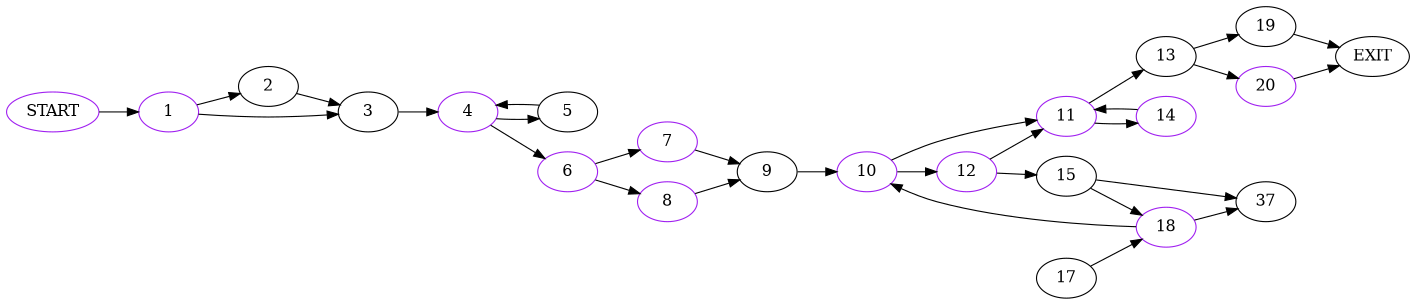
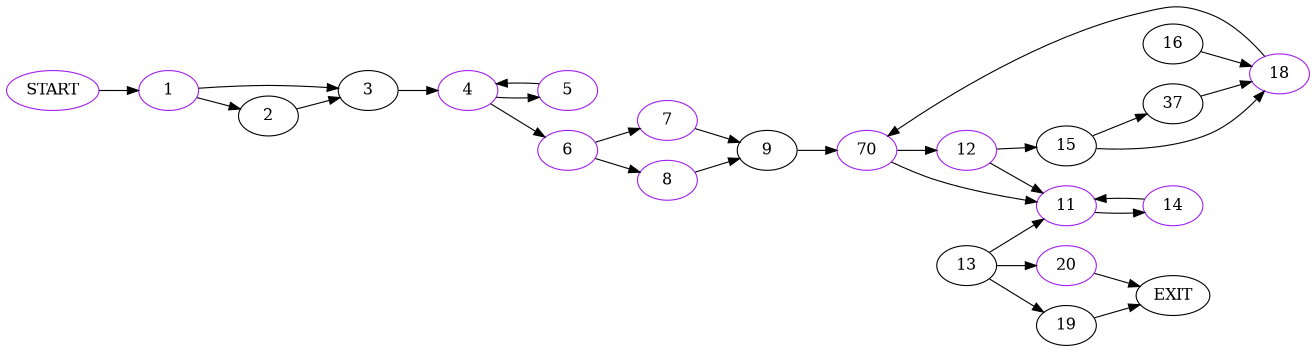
edge "11" -> "13": reversed
node "5": color black -> purple
node "10": label "10" -> "70"
edge "18" -> "37": reversed
node "17": label "17" -> "16"
